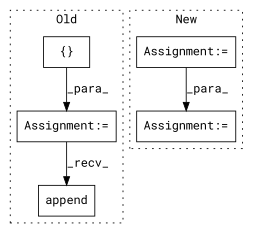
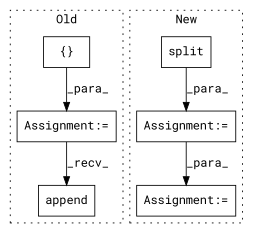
node "split": added
